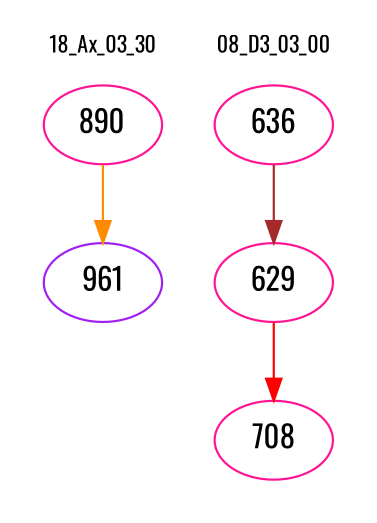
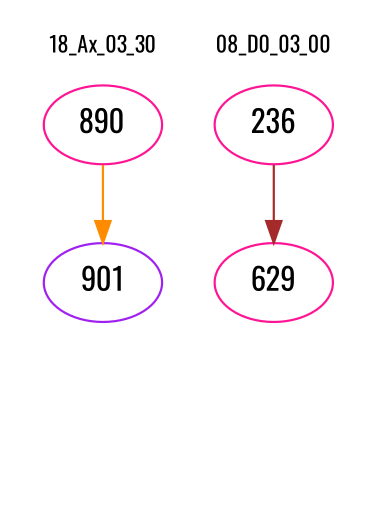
cluster "08_D3_03_00": label "08_D3_03_00" -> "08_D0_03_00"
node "636": label "636" -> "236"
node "961": label "961" -> "901"
node "708": removed
